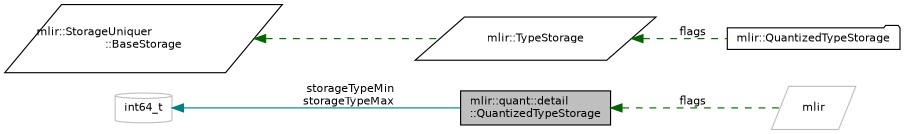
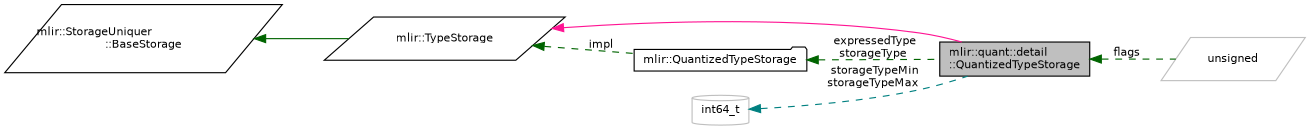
edge "mlir::quant::detail ::QuantizedTypeStorage" -> "mlir::TypeStorage": added
edge "mlir::QuantizedTypeStorage" -> "mlir::TypeStorage": label " flags" -> " impl"
edge "mlir::TypeStorage" -> "mlir::StorageUniquer ::BaseStorage": style dashed -> solid
edge "mlir::quant::detail ::QuantizedTypeStorage" -> "mlir::QuantizedTypeStorage": added, label "expressedType storageType"
edge "mlir::quant::detail ::QuantizedTypeStorage" -> "int64_t": style solid -> dashed
node "mlir": label "mlir" -> "unsigned"
